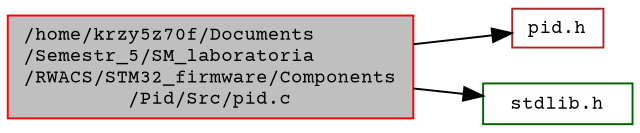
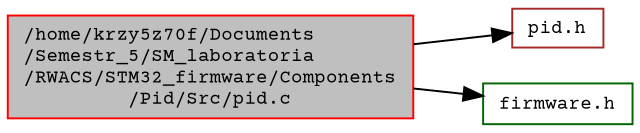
node "stdlib.h": label "stdlib.h" -> "firmware.h"
